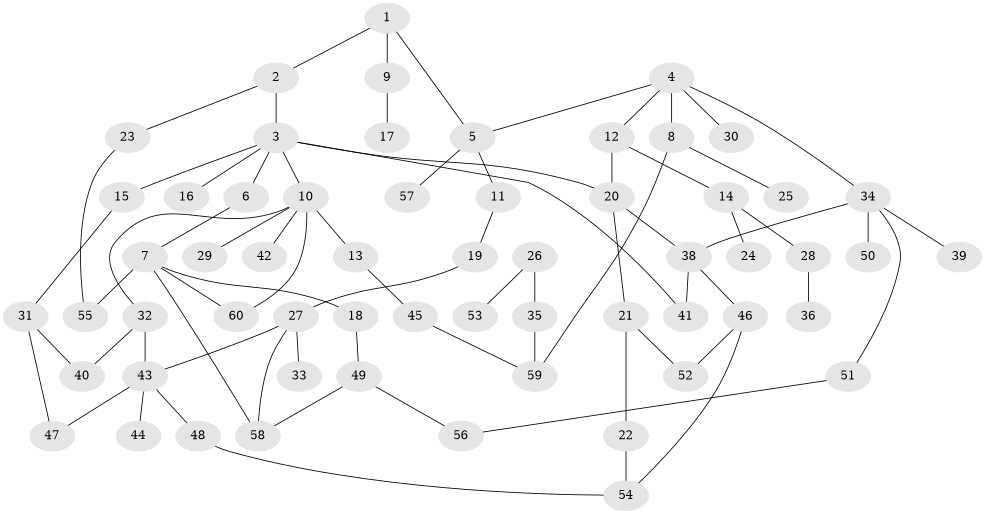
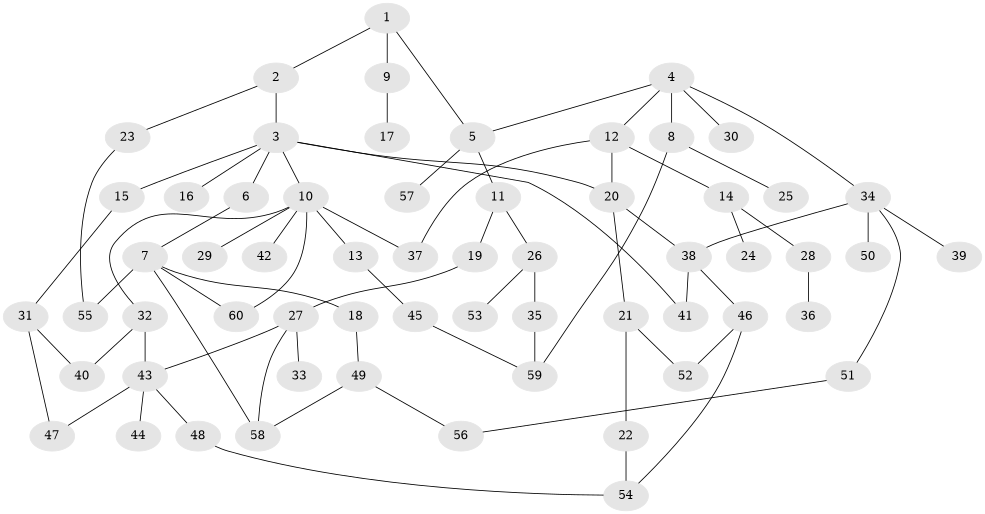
edge "11" -- "26": added
node "37": added
